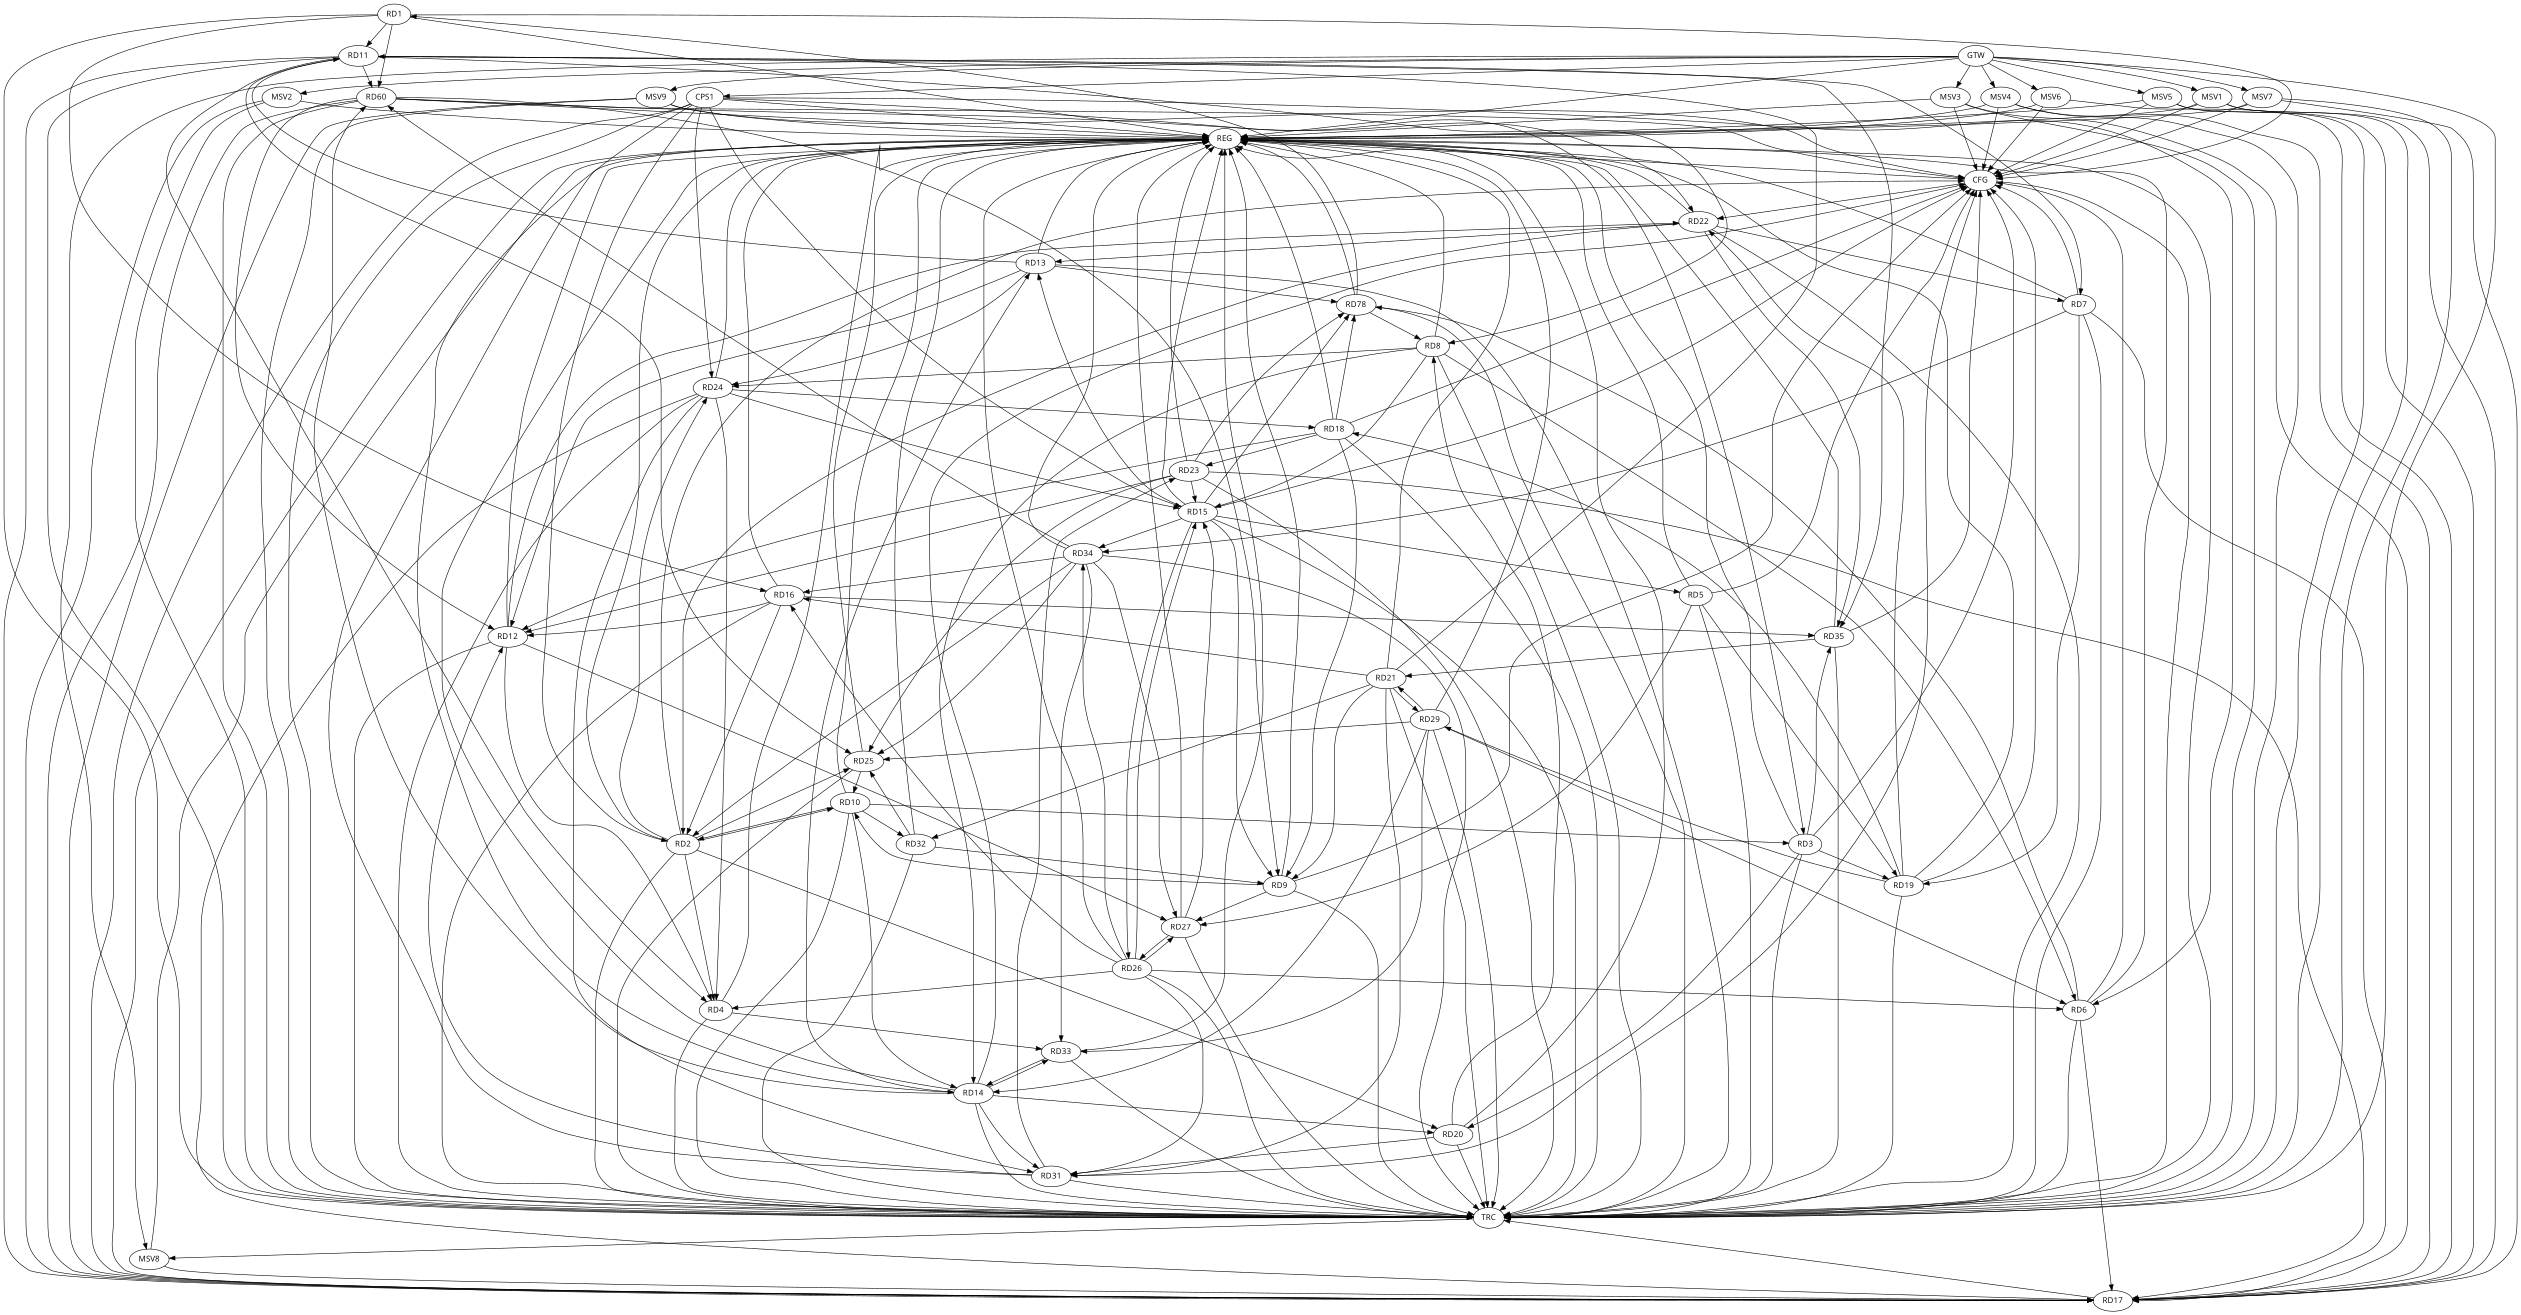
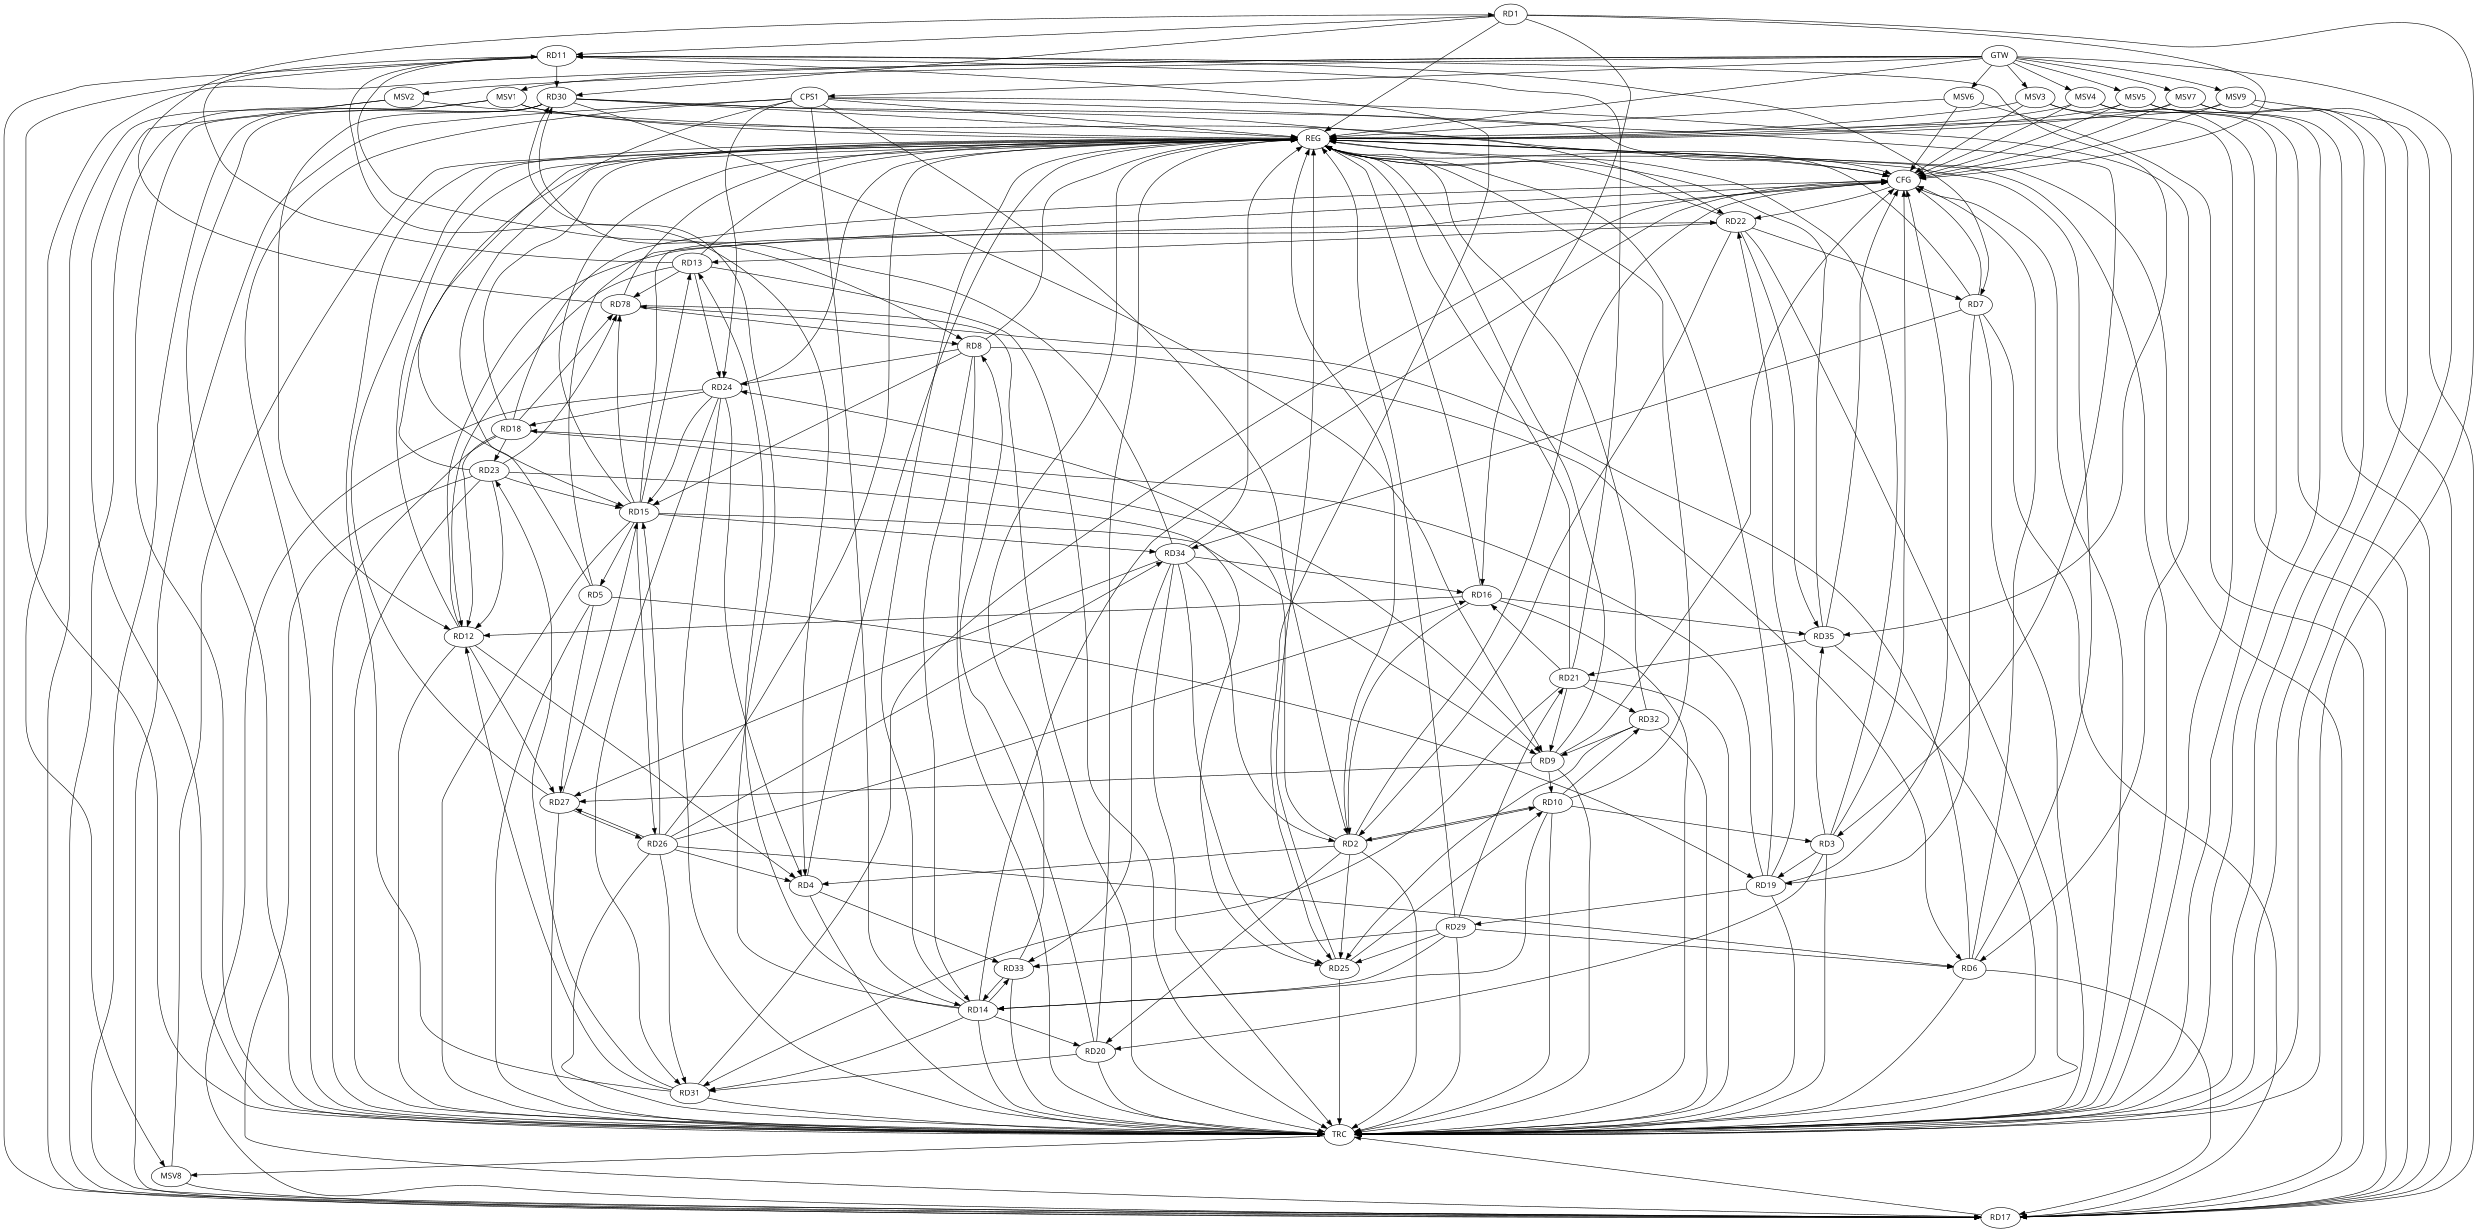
node "RD60": label "RD60" -> "RD30"
edge "RD21" -> "RD29": removed
